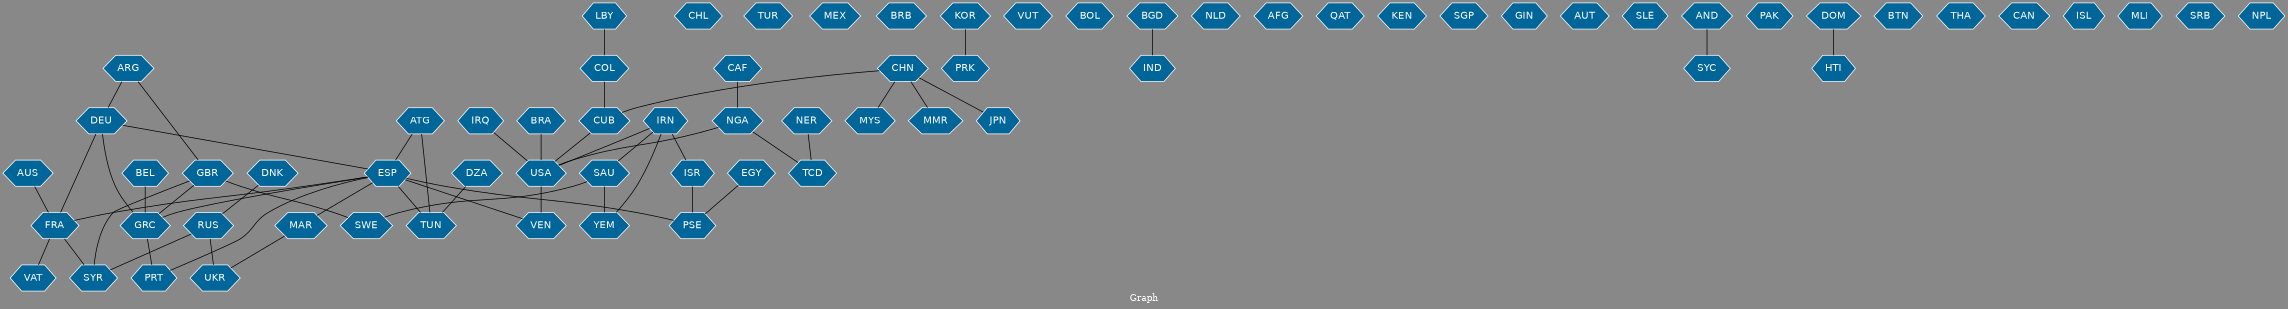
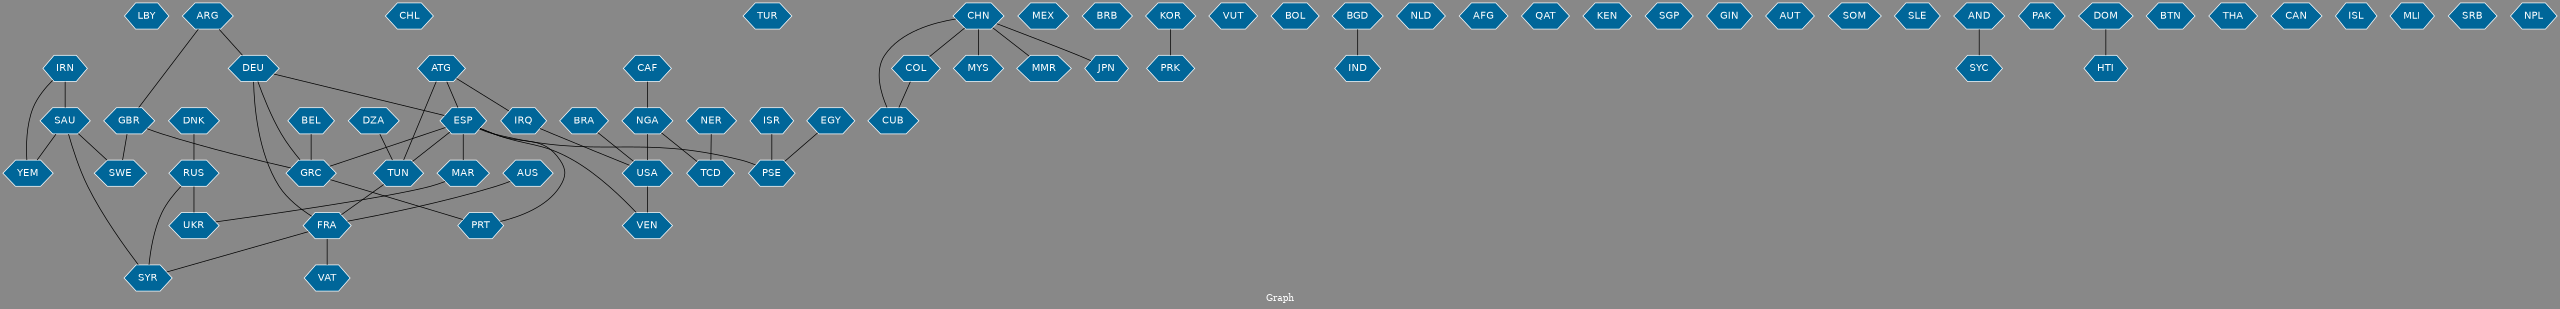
node "SOM": added
edge "LBY" -- "COL": now "CHN" -- "COL"
edge "ATG" -- "IRQ": added
edge "CUB" -- "USA": removed
edge "IRN" -- "USA": removed
edge "IRN" -- "ISR": removed
edge "ESP" -- "FRA": now "TUN" -- "FRA"
edge "GBR" -- "SYR": now "SAU" -- "SYR"
